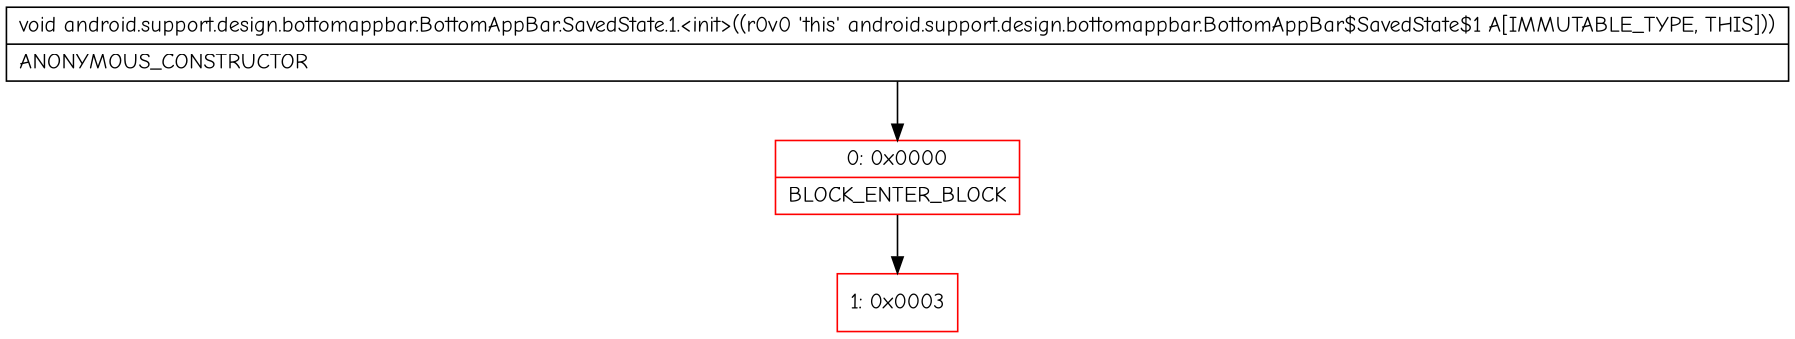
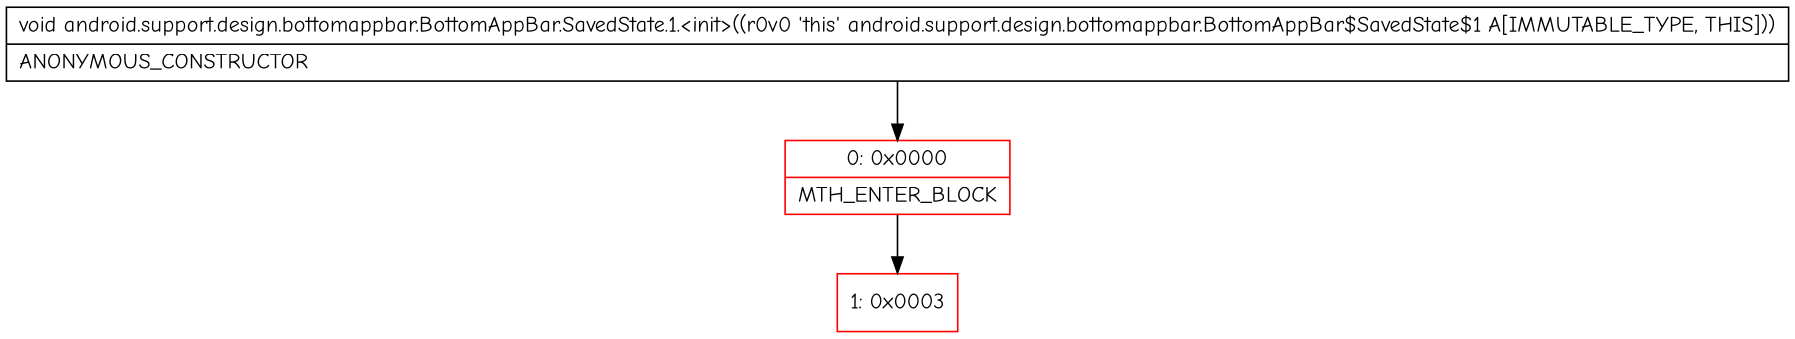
node "0: 0x0000": text "BLOCK_ENTER_BLOCK" -> "MTH_ENTER_BLOCK"
